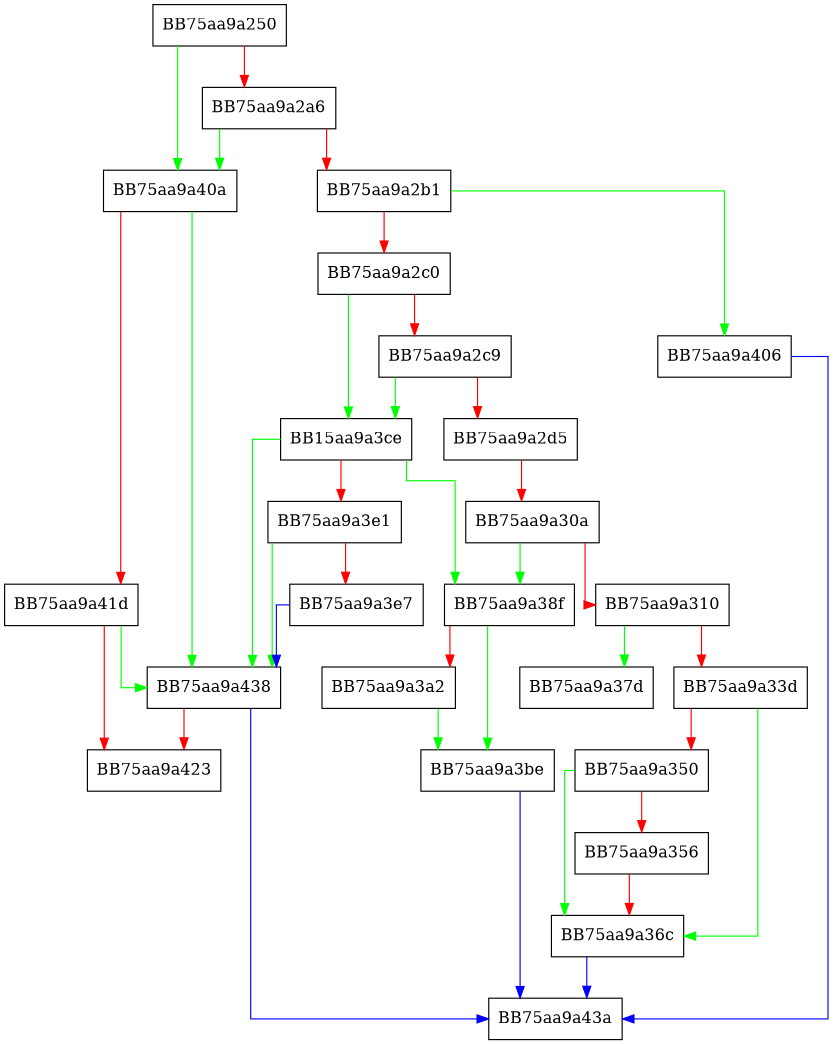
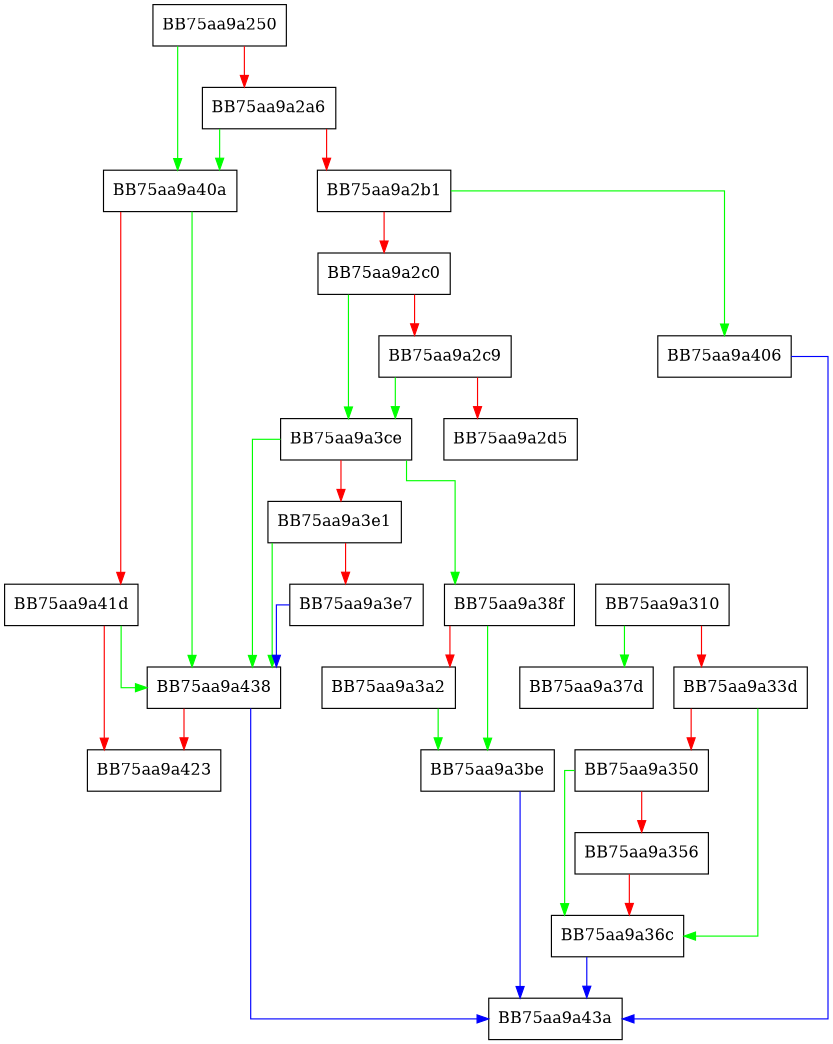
node "BB15aa9a3ce": label "BB15aa9a3ce" -> "BB75aa9a3ce"
node "BB75aa9a30a": removed
